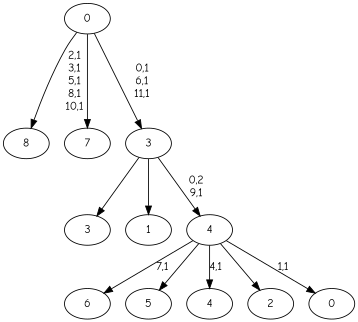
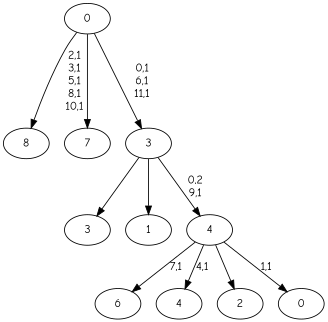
node "5": removed
